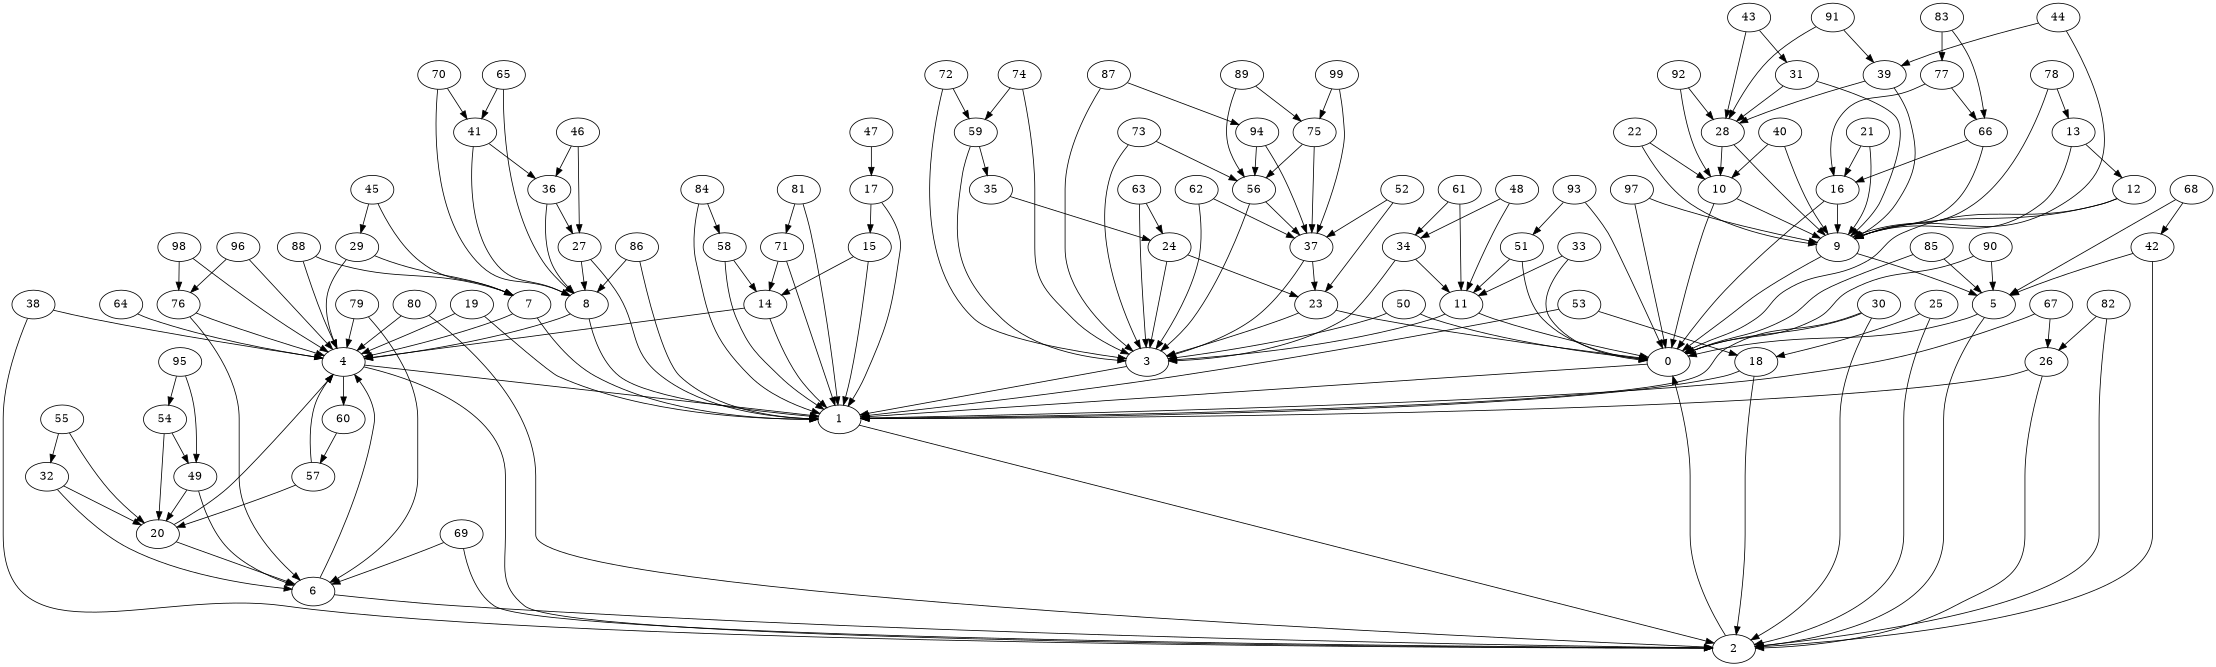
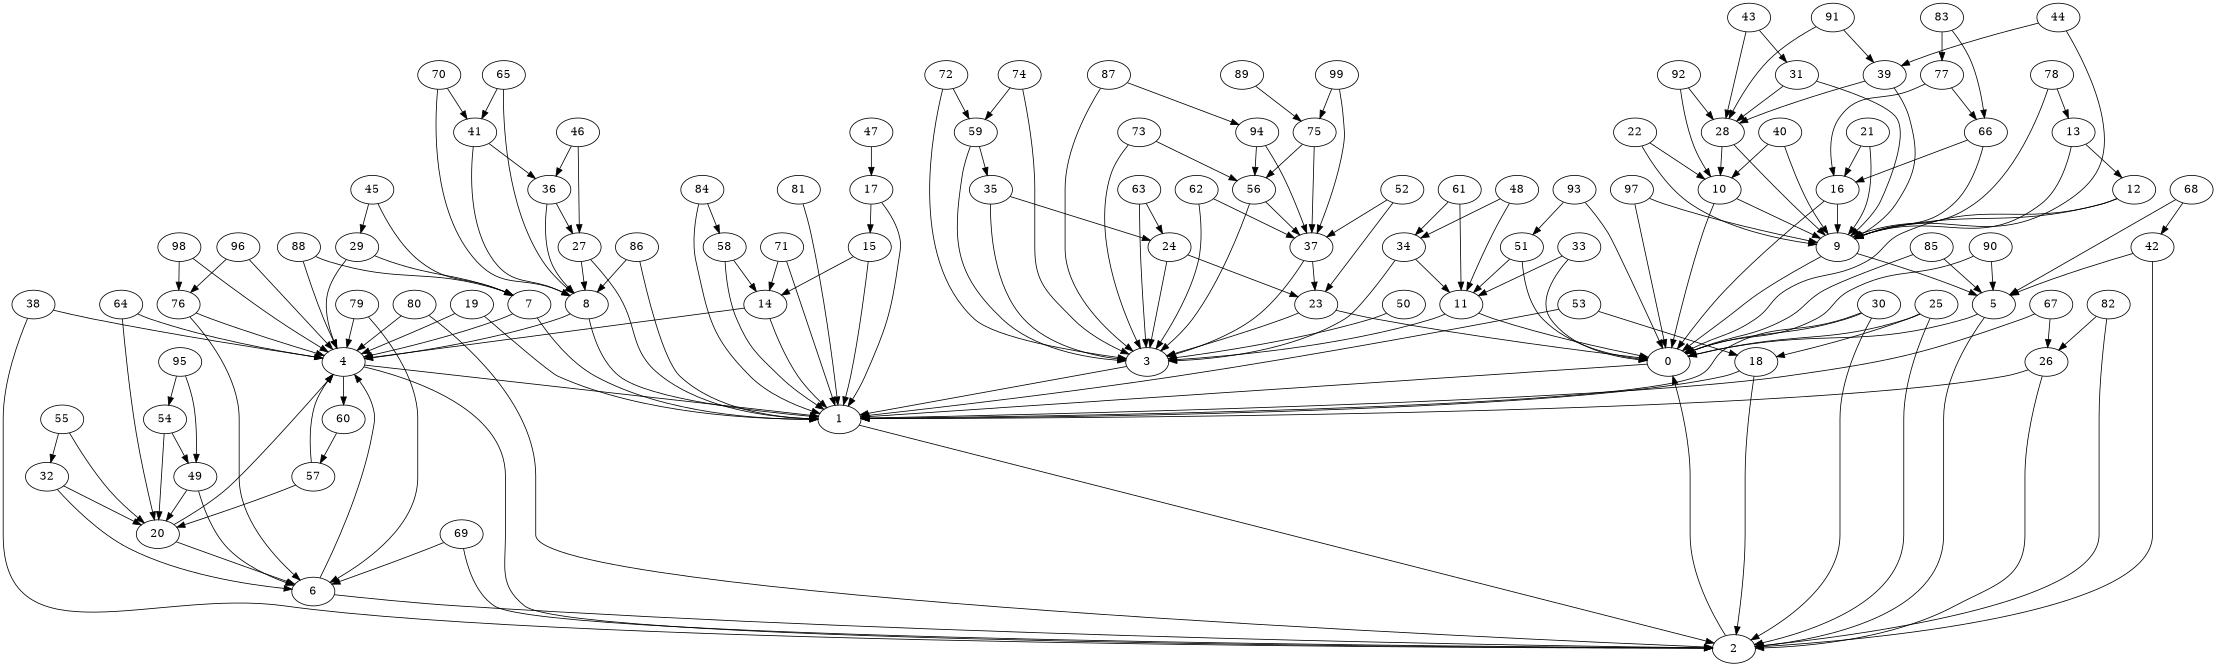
edge "89" -> "56": removed
edge "81" -> "71": removed
edge "35" -> "3": added
edge "50" -> "0": now "25" -> "0"
edge "64" -> "20": added
